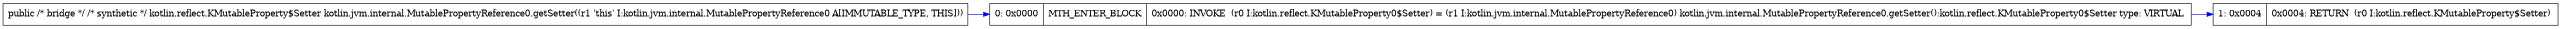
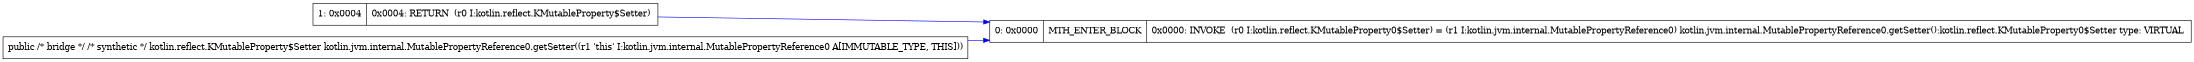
edge "0: 0x0000" -> "1: 0x0004": reversed
